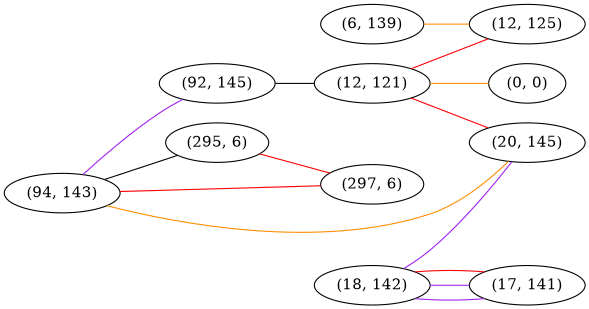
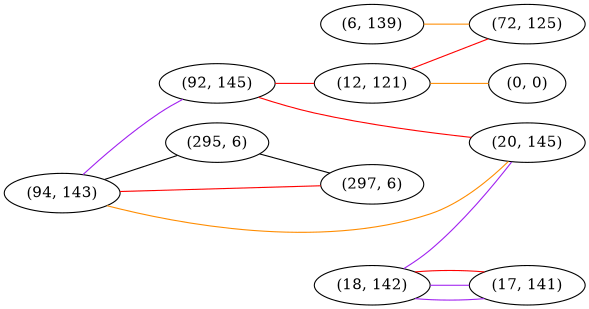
node "(12, 125)": label "(12, 125)" -> "(72, 125)"
edge "(92, 145)" -- "(12, 121)": color black -> red
edge "(12, 121)" -- "(20, 145)": now "(92, 145)" -- "(20, 145)"
edge "(295, 6)" -- "(297, 6)": color red -> black
